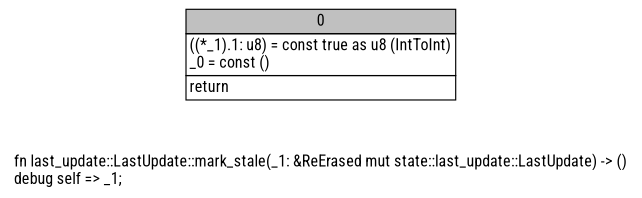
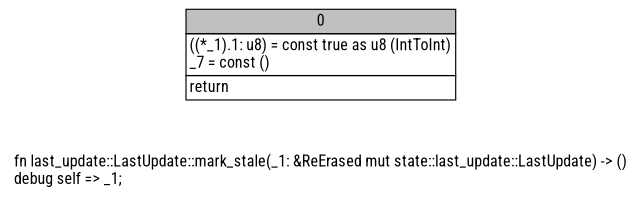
node "0": text "_0 = const ()" -> "_7 = const ()"
